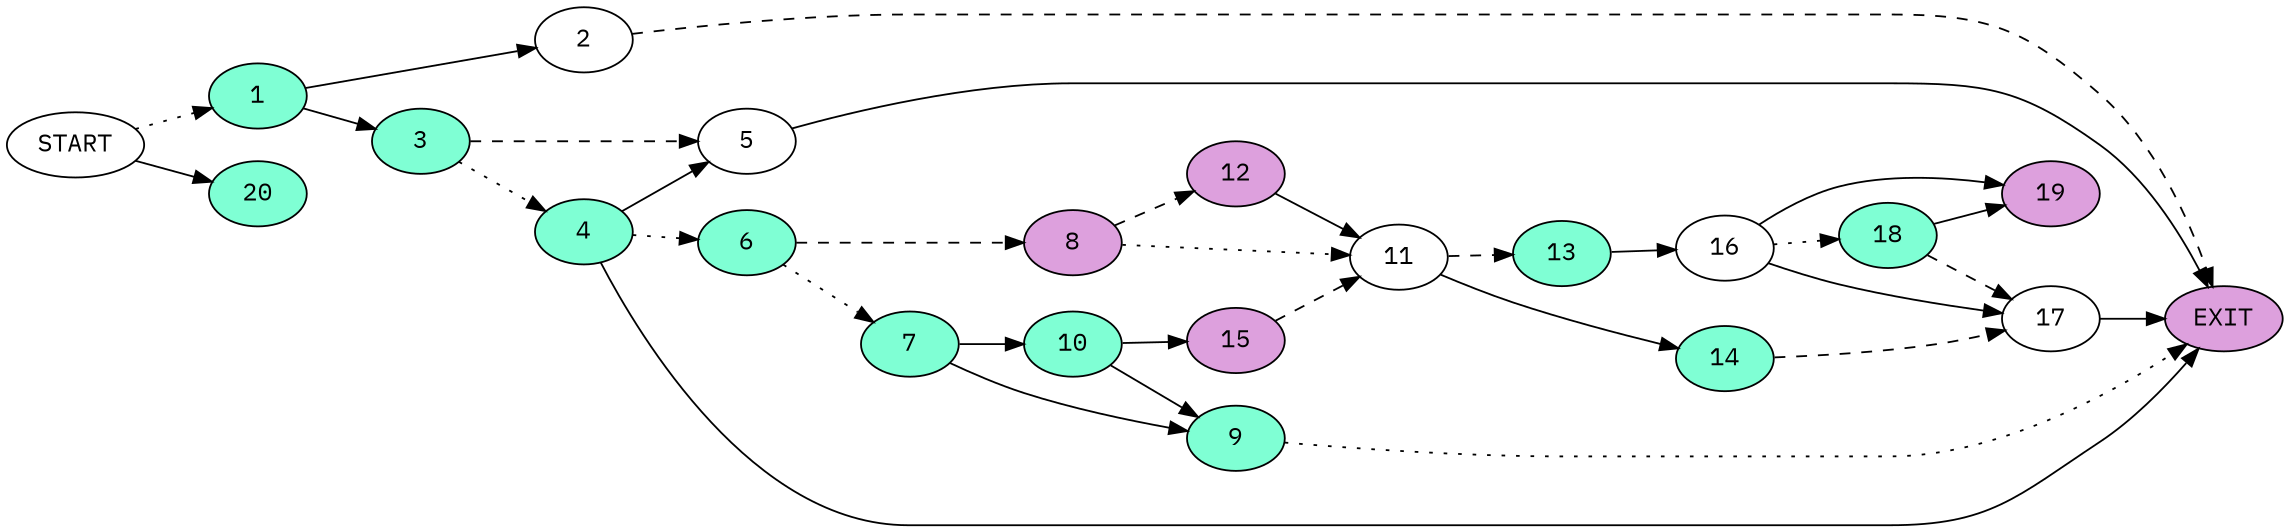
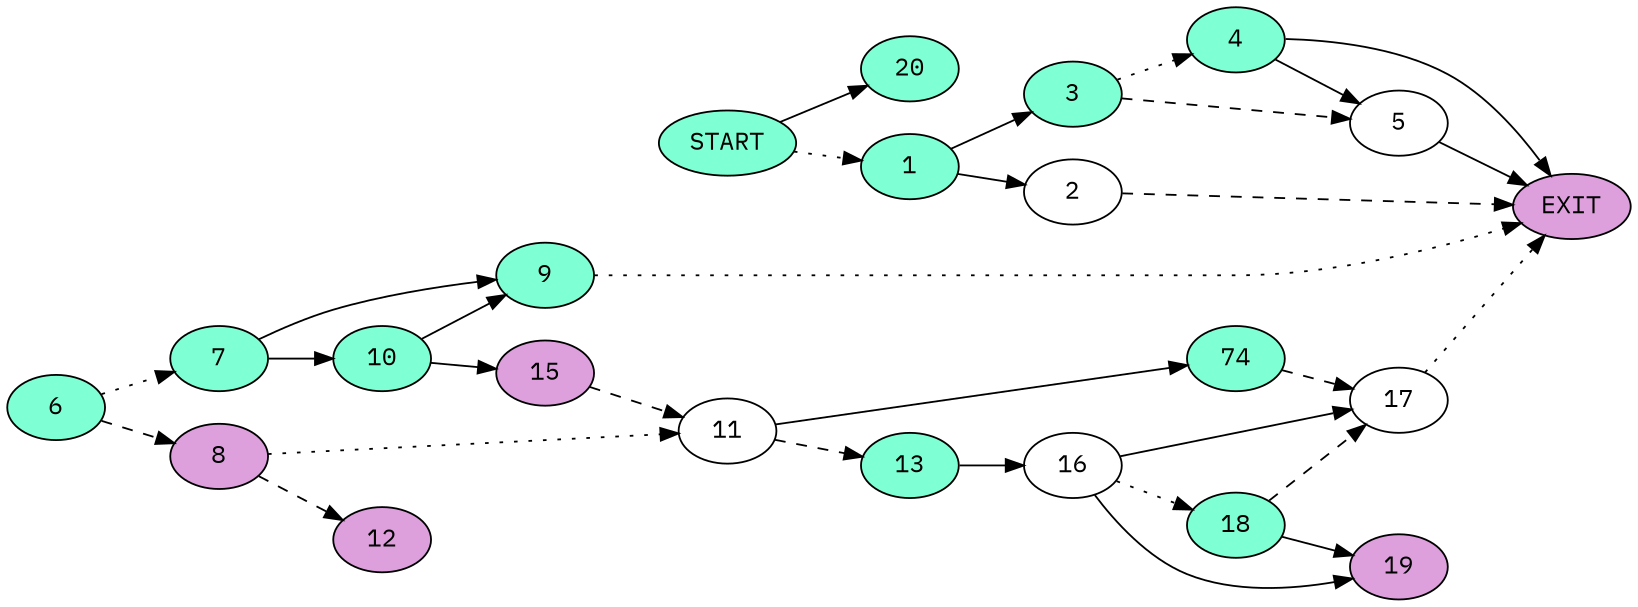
node "START": fillcolor white -> aquamarine
edge "12" -> "11": removed
edge "4" -> "6": removed
edge "17" -> "EXIT": style solid -> dotted
node "14": label "14" -> "74"
